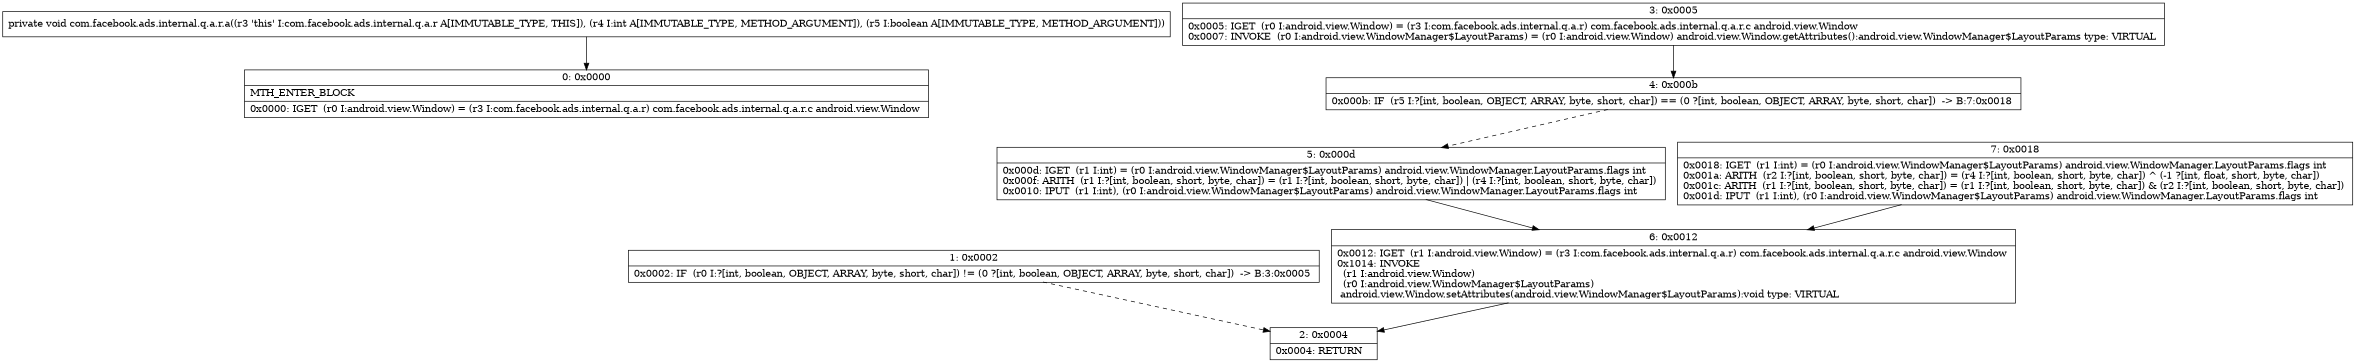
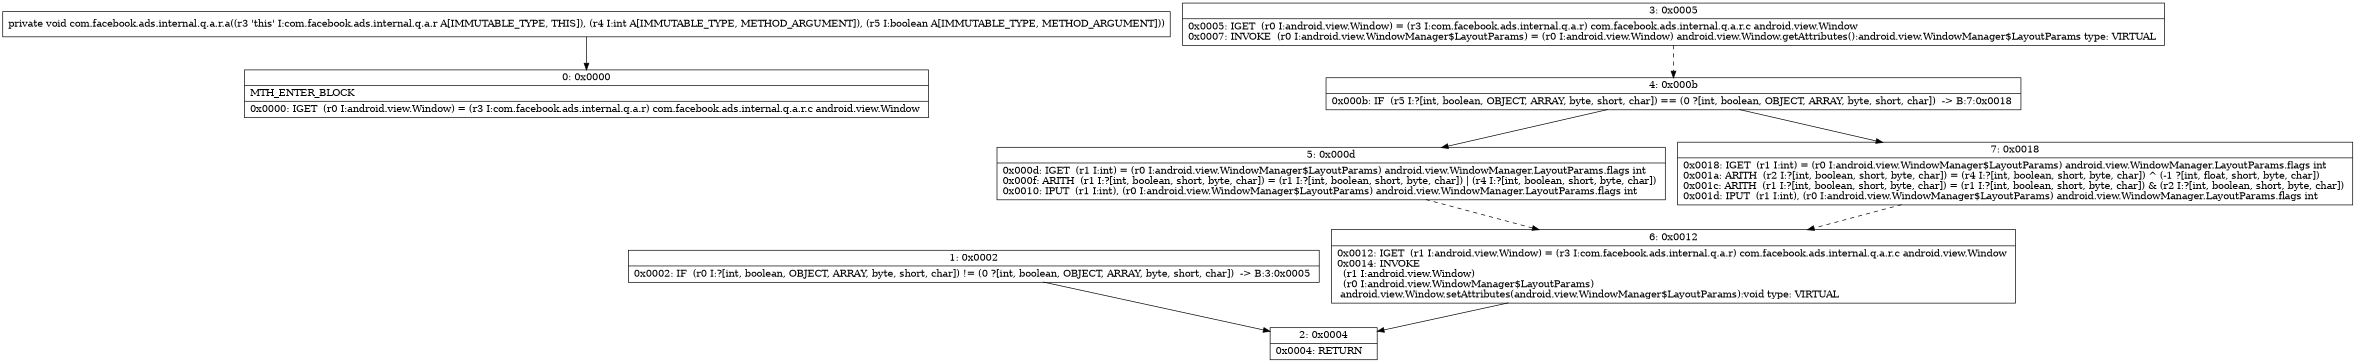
edge "3: 0x0005" -> "4: 0x000b": style solid -> dashed
edge "4: 0x000b" -> "7: 0x0018": added
edge "4: 0x000b" -> "5: 0x000d": style dashed -> solid
edge "5: 0x000d" -> "6: 0x0012": style solid -> dashed
edge "7: 0x0018" -> "6: 0x0012": style solid -> dashed
node "6: 0x0012": text "0x1014: INVOKE" -> "0x0014: INVOKE"
edge "1: 0x0002" -> "2: 0x0004": style dashed -> solid
